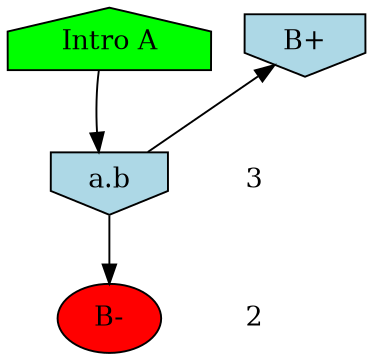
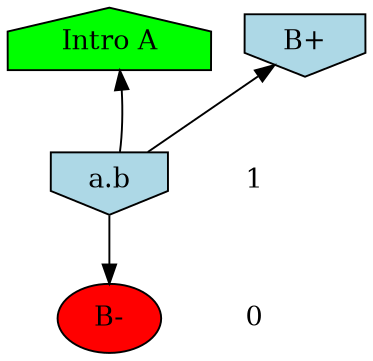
edge "Intro A" -> "a.b": reversed
node "3": label "3" -> "1"
node "2": label "2" -> "0"
